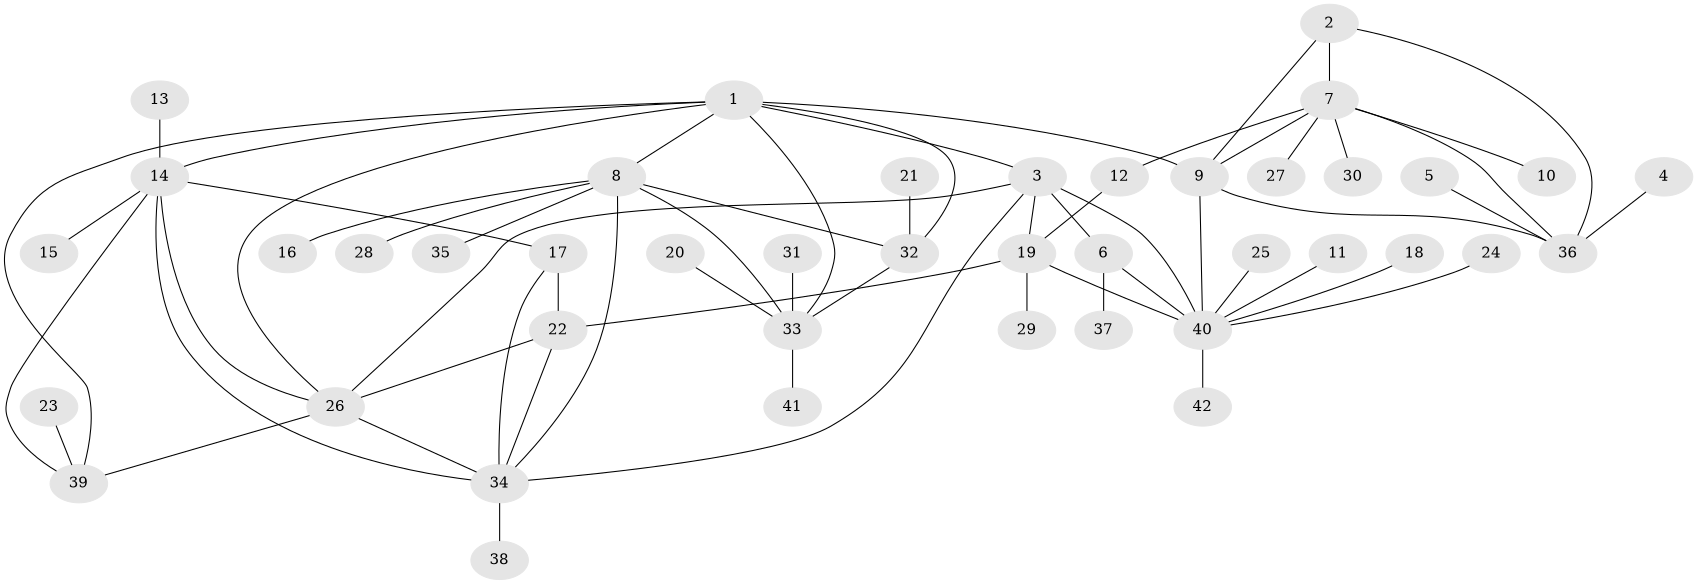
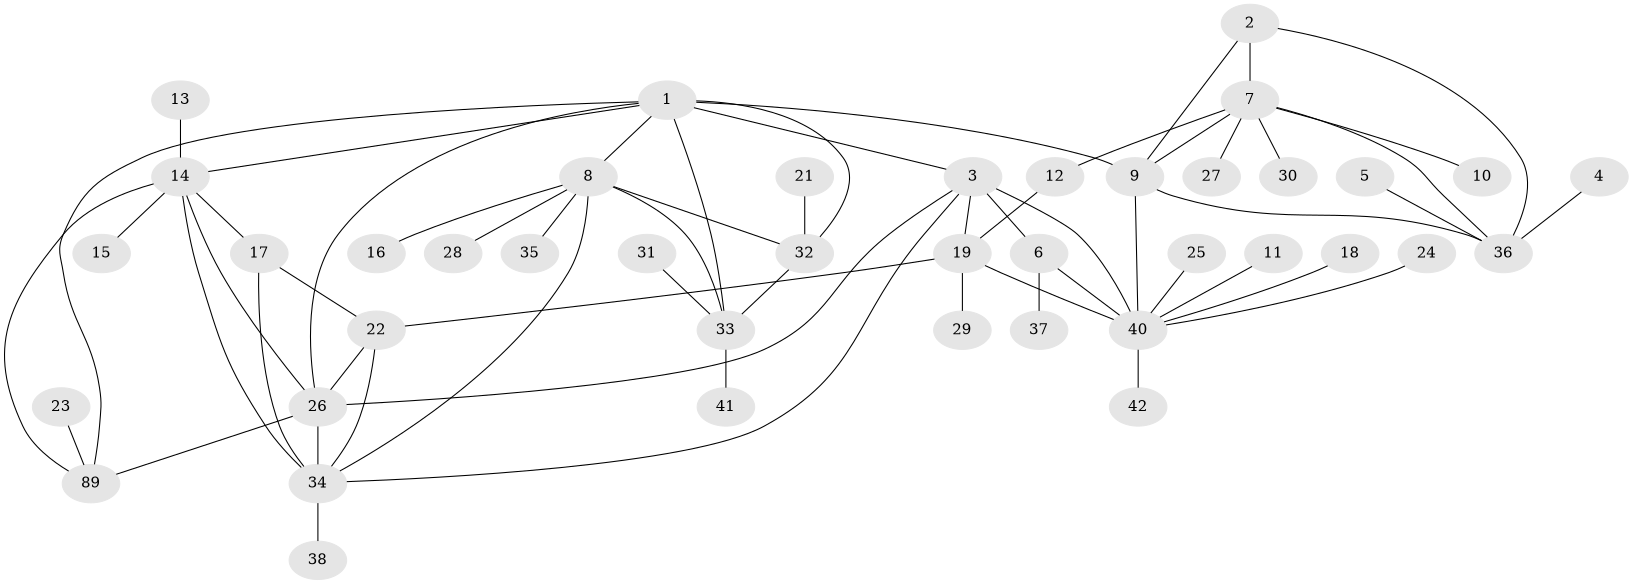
node "20": removed
node "39": label "39" -> "89"
